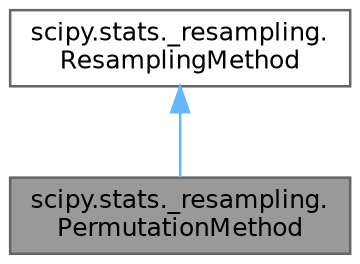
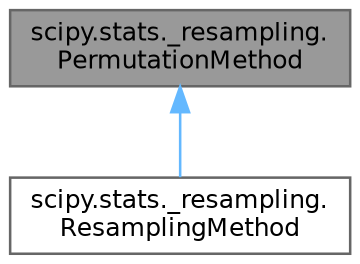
edge "scipy.stats._resampling. PermutationMethod" -> "scipy.stats._resampling. ResamplingMethod": reversed
